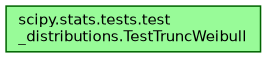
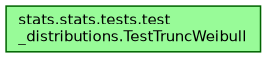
node "scipy.stats.tests.test _distributions.TestTruncWeibull": label "scipy.stats.tests.test _distributions.TestTruncWeibull" -> "stats.stats.tests.test _distributions.TestTruncWeibull"
